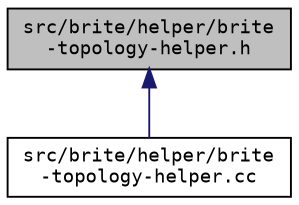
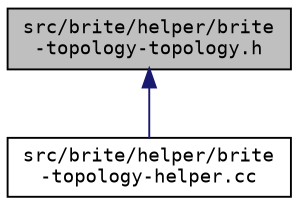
node "src/brite/helper/brite -topology-helper.h": label "src/brite/helper/brite -topology-helper.h" -> "src/brite/helper/brite -topology-topology.h"
